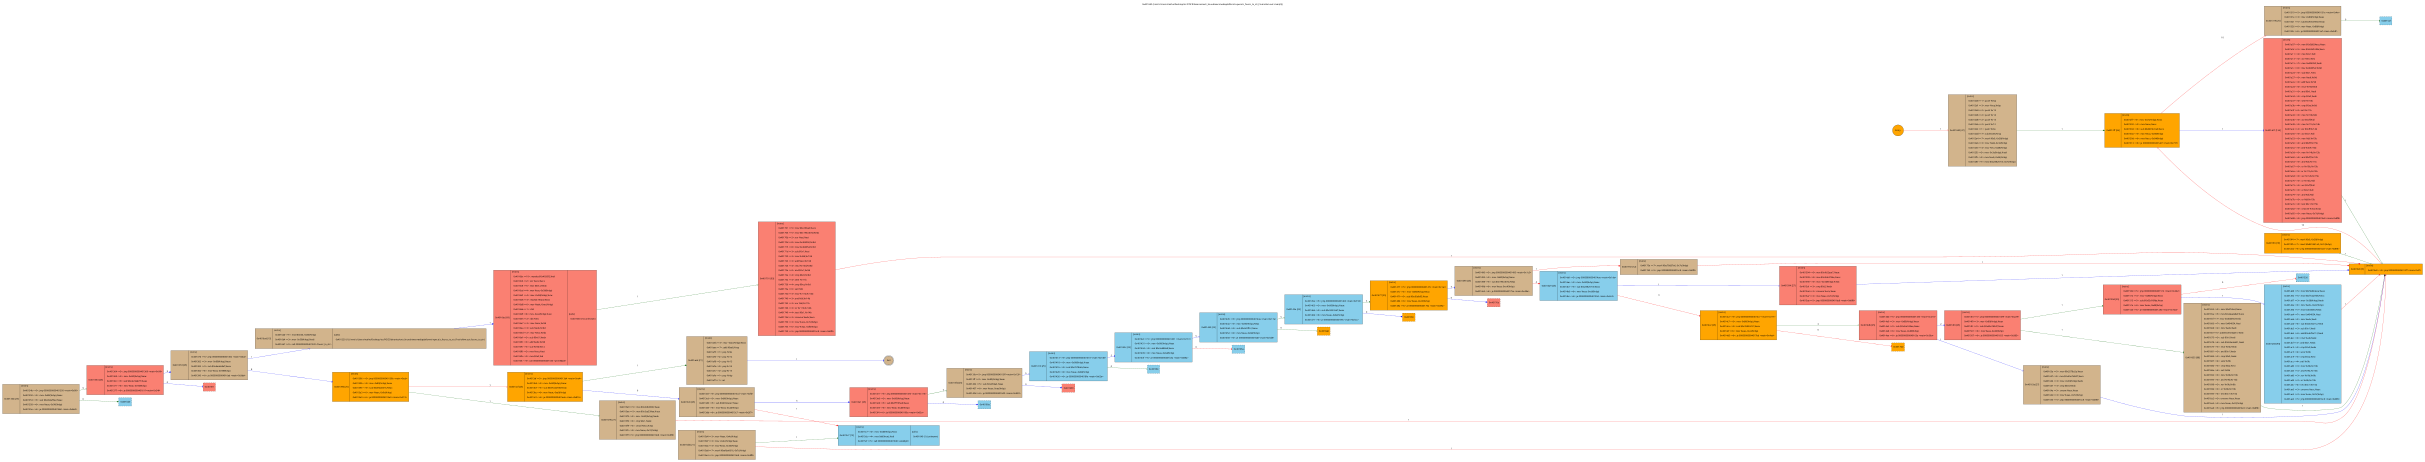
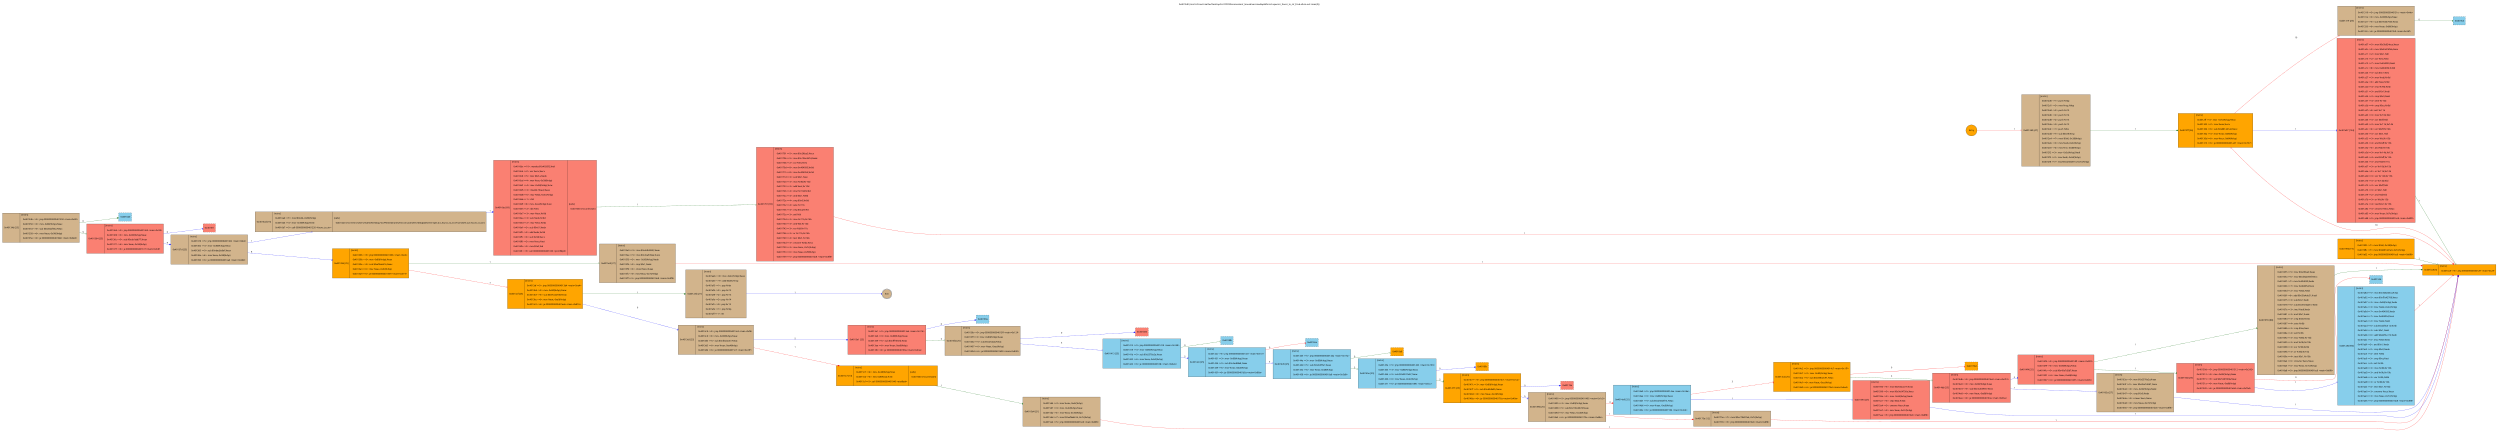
node "0x4015c7 [13]": fillcolor skyblue -> orange
edge "0x4015d4 [21]" -> "0x4015c7 [13]": reversed
